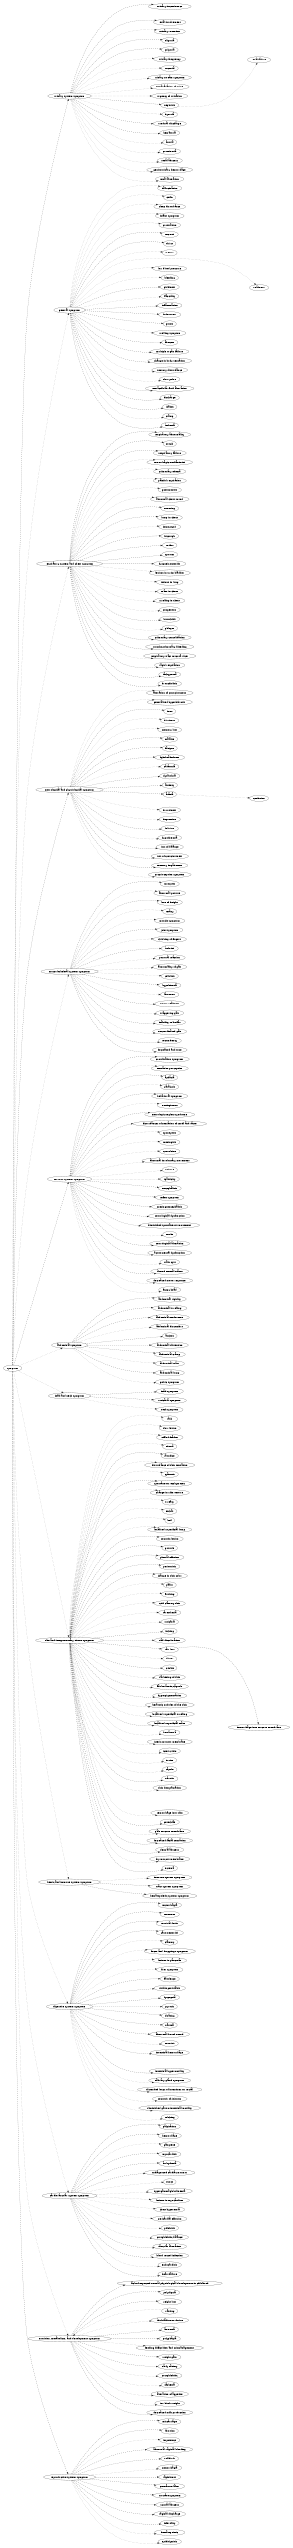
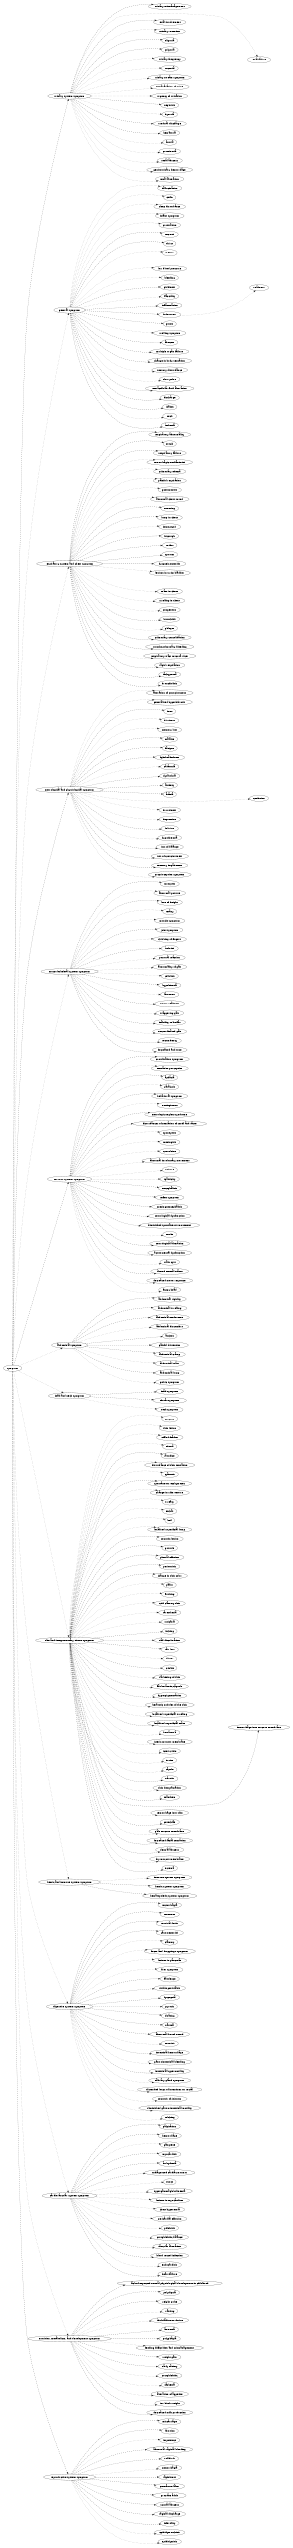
node "urinary incontinence": label "urinary incontinence" -> "urinary mismanagement"
edge "nephritis" -> "renal failure": now "urinary system symptom" -> "renal failure"
edge "general symptom" -> "weakness": now "listlessness" -> "weakness"
node "cramp": label "cramp" -> "neck"
node "lesions in lung": removed
edge "ataxia" -> "confusion": now "neurological and physiological symptom" -> "confusion"
node "abdominal distention": label "abdominal distention" -> "painful distention"
node "urticaria symptom": label "urticaria symptom" -> "throat symptom"
node "rash": label "rash" -> "mucous"
node "slow lesion": label "slow lesion" -> "skin lesion"
edge "hair loss" -> "hemorrhage into mucous membrane": now "skin and integumentary tissue symptom" -> "hemorrhage into mucous membrane"
node "enanthem": added
node "tract system symptom": label "tract system symptom" -> "hemic system symptom"
node "gastrointestinal bleeding": added
node "weight loss": label "weight loss" -> "weight pulse"
edge "wasting" -> "nutrition, metabolism, and development symptom": reversed
node "prostate symptom": label "prostate symptom" -> "prostate adult"
node "hematopoietic": label "hematopoietic" -> "epididymorchitis"
